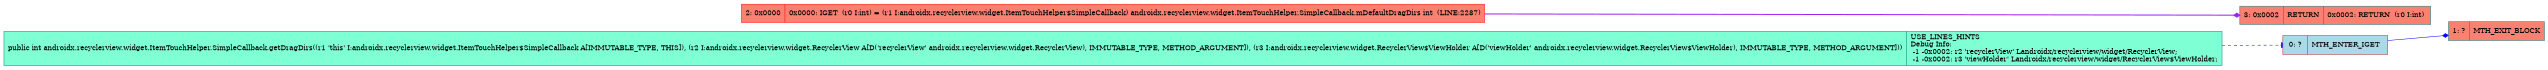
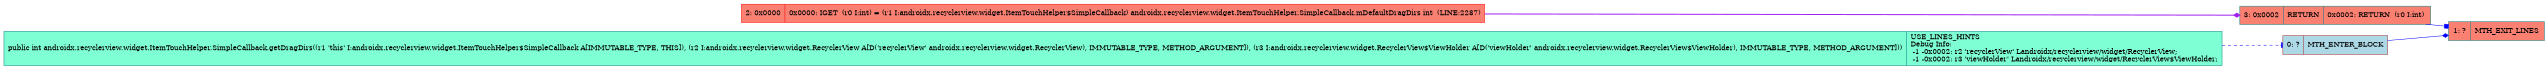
edge "3: 0x0002" -> "1: ?": added
node "1: ?": text "MTH_EXIT_BLOCK" -> "MTH_EXIT_LINES"
node "0: ?": text "MTH_ENTER_IGET" -> "MTH_ENTER_BLOCK"
